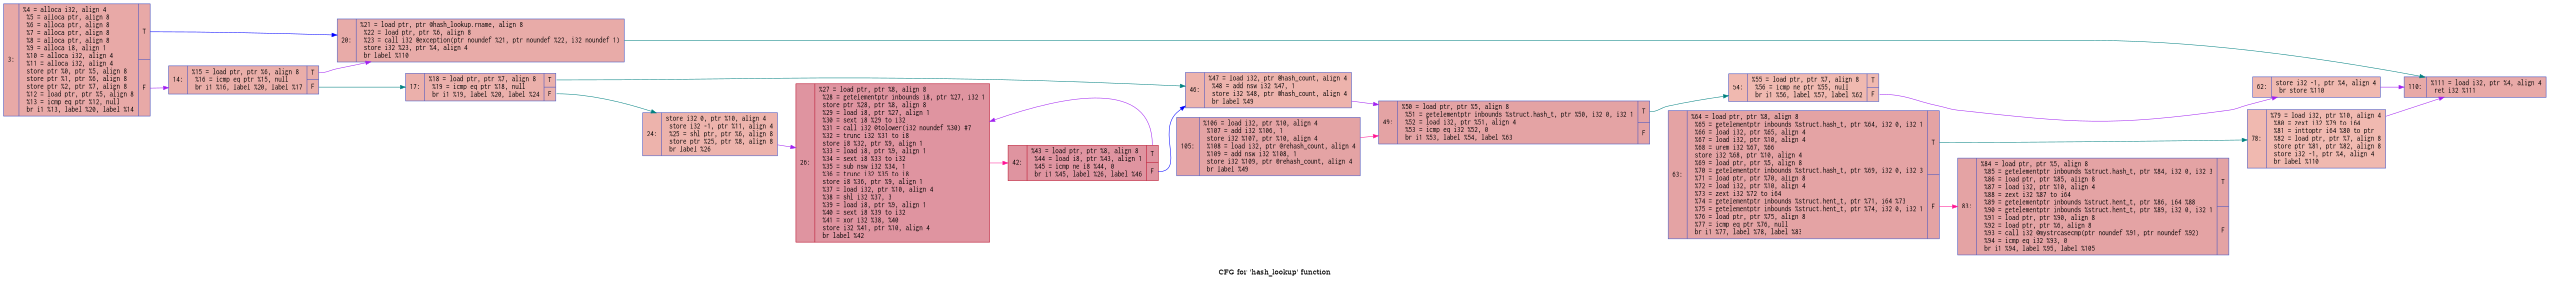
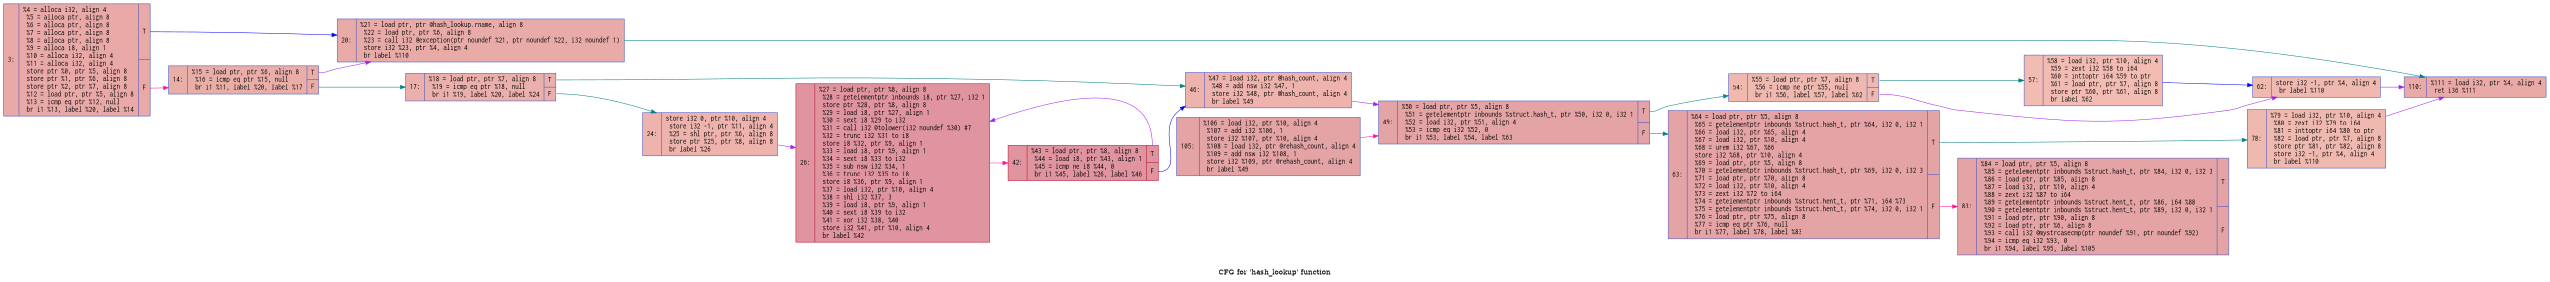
node "57:": added
node "14:": text "br i1 %16, label %20, label %17" -> "br i1 %11, label %20, label %17"
edge "3:" -> "14:": color purple -> deeppink
node "62:": text "br store %110" -> "br label %110"
node "110:": text "ret i32 %111" -> "ret i36 %111"
node "63:": text "%64 = load ptr, ptr %8, align 8" -> "%64 = load ptr, ptr %5, align 8"
edge "49:" -> "63:": added
